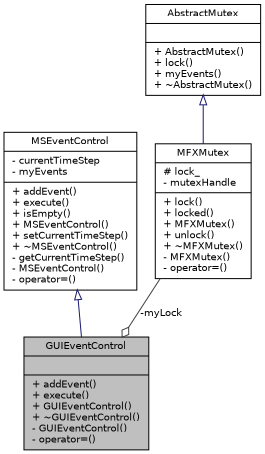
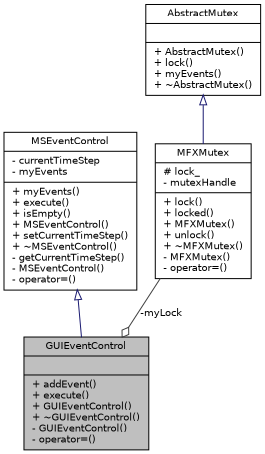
node "MSEventControl": text "+ addEvent()" -> "+ myEvents()"
